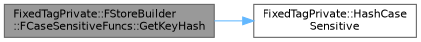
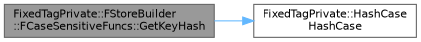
node "FixedTagPrivate::HashCase Sensitive": label "FixedTagPrivate::HashCase Sensitive" -> "FixedTagPrivate::HashCase HashCase"
